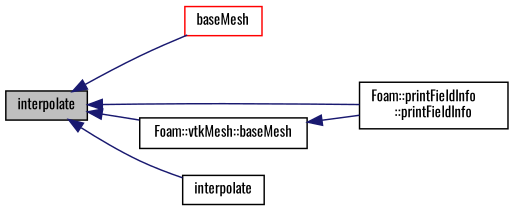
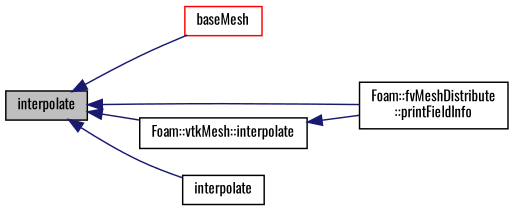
node "Foam::printFieldInfo ::printFieldInfo": label "Foam::printFieldInfo ::printFieldInfo" -> "Foam::fvMeshDistribute ::printFieldInfo"
node "Foam::vtkMesh::baseMesh": label "Foam::vtkMesh::baseMesh" -> "Foam::vtkMesh::interpolate"
